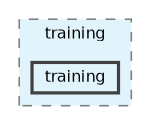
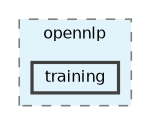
cluster "training": label "training" -> "opennlp"
